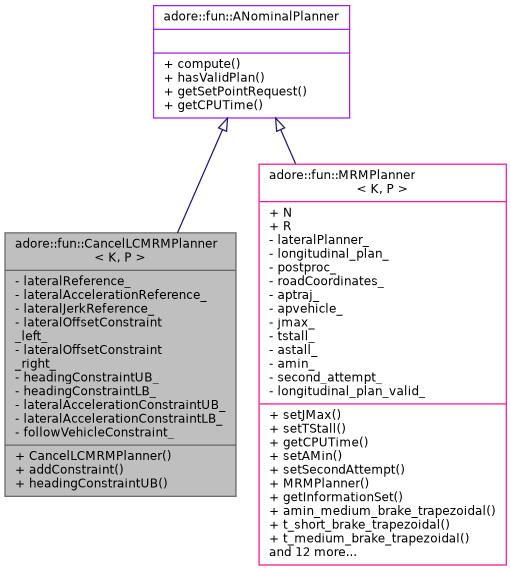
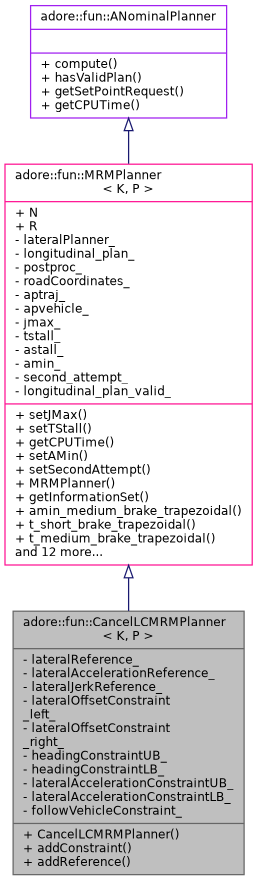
edge "adore::fun::CancelLCMRMPlanner" -> "adore::fun::ANominalPlanner": now "adore::fun::CancelLCMRMPlanner" -> "adore::fun::MRMPlanner"
node "adore::fun::CancelLCMRMPlanner": text "+ headingConstraintUB()" -> "+ addReference()"
